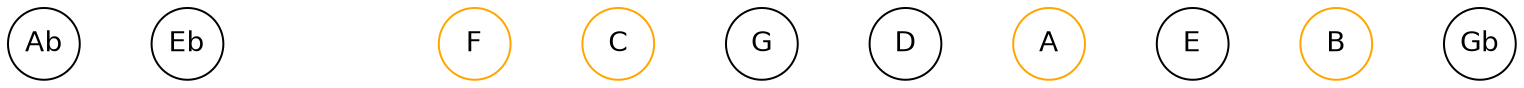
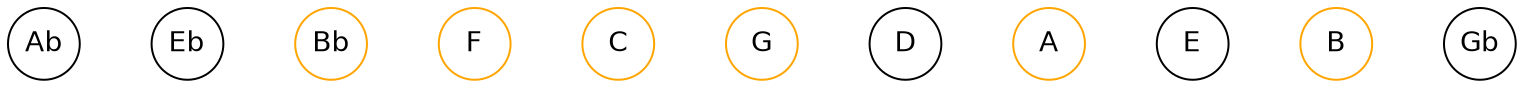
node "Bb": added
node "G": color black -> orange
